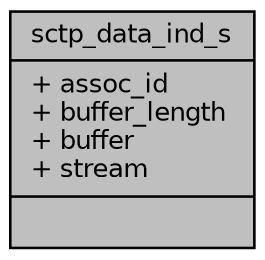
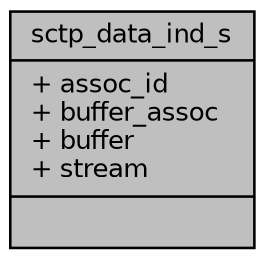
node "sctp_data_ind_s": text "+ buffer_length" -> "+ buffer_assoc"
